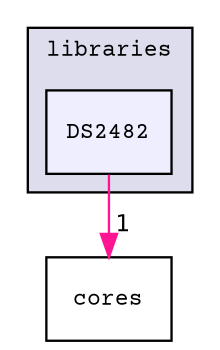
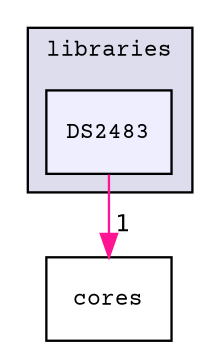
node "DS2482": label "DS2482" -> "DS2483"
